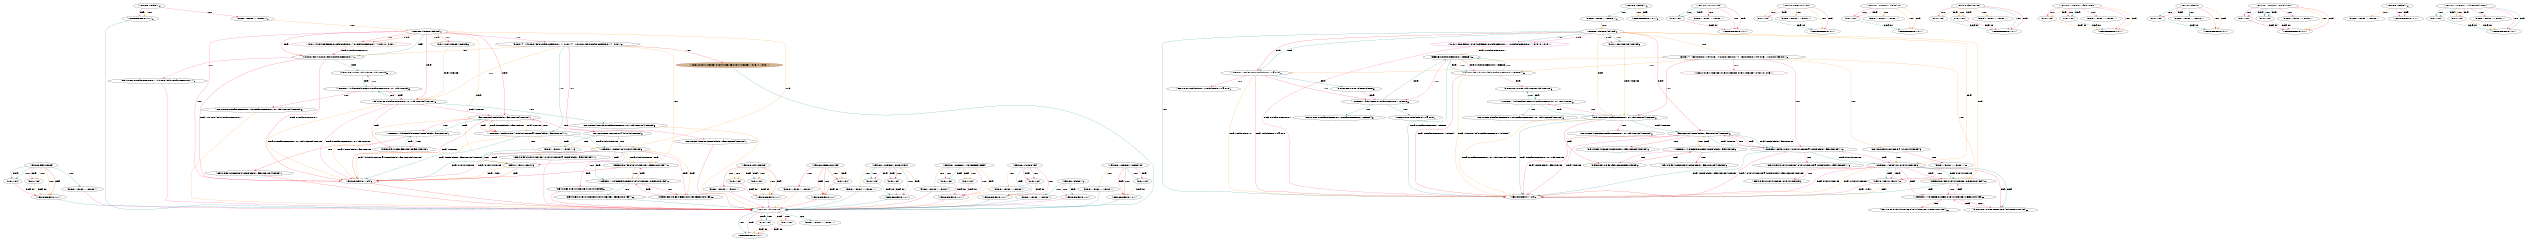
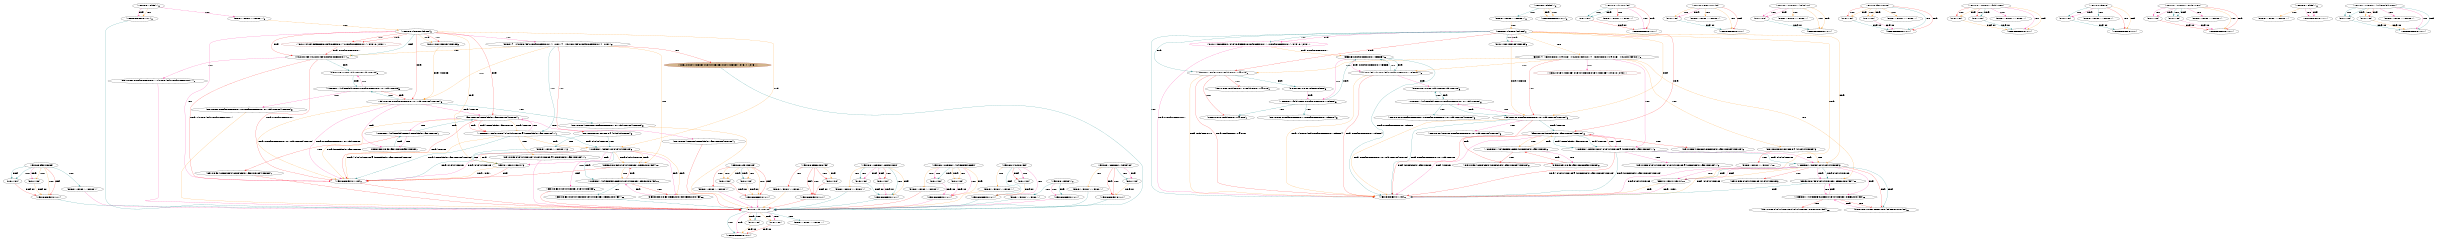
edge "(<operator>.assignment,nacl_ipc_proxy_ = true)" -> "(<operator>.fieldAccess,out_of_process_proxy.release)": now "(<operator>.assignment,nacl_ipc_proxy_ = true)" -> "(LITERAL,true,nacl_ipc_proxy_ = true)"
edge "(FIELD_IDENTIFIER,release,release)" -> "(<operator>.fieldAccess,out_of_process_proxy.release)": label "DDG: " -> "CFG: "
